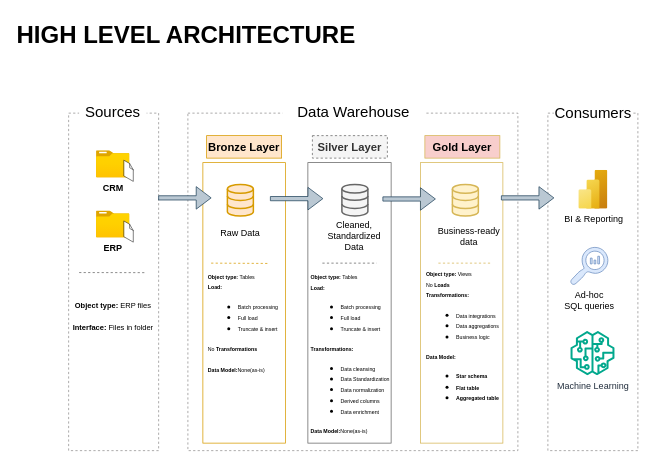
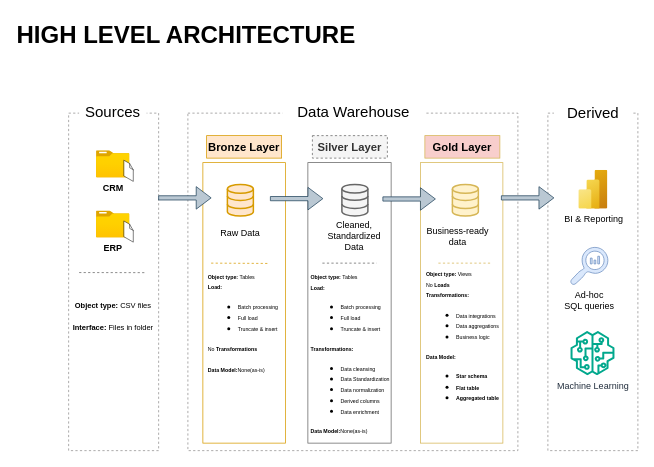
node "Consumers": label "Consumers" -> "Derived"
node "Business-ready data": moved (469, 236) -> (458, 236)
node "Object type: ERP files Interface: Files in folder": label "Object type: ERP files Interface: Files in folder" -> "Object type: CSV files Interface: Files in folder"
